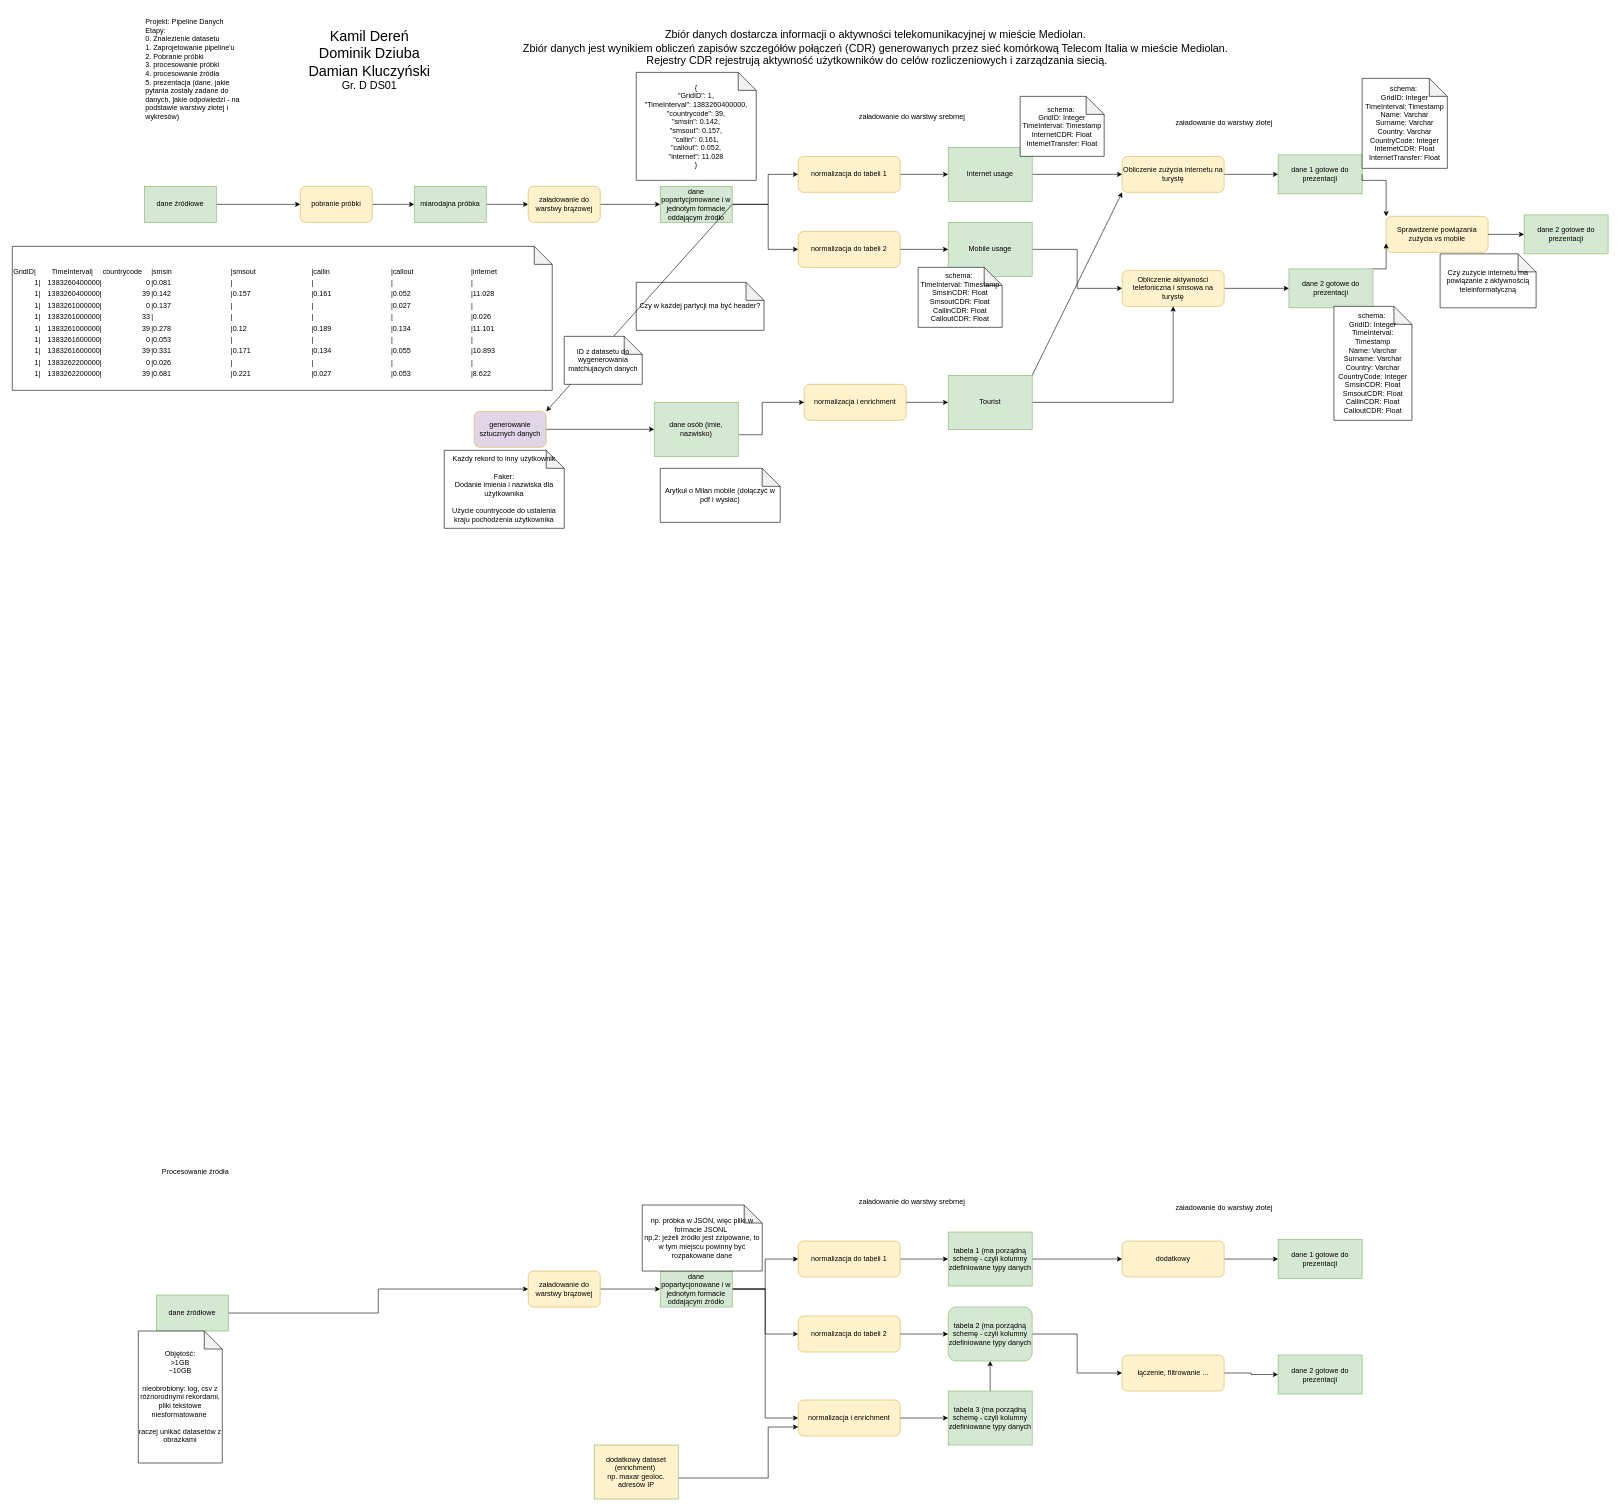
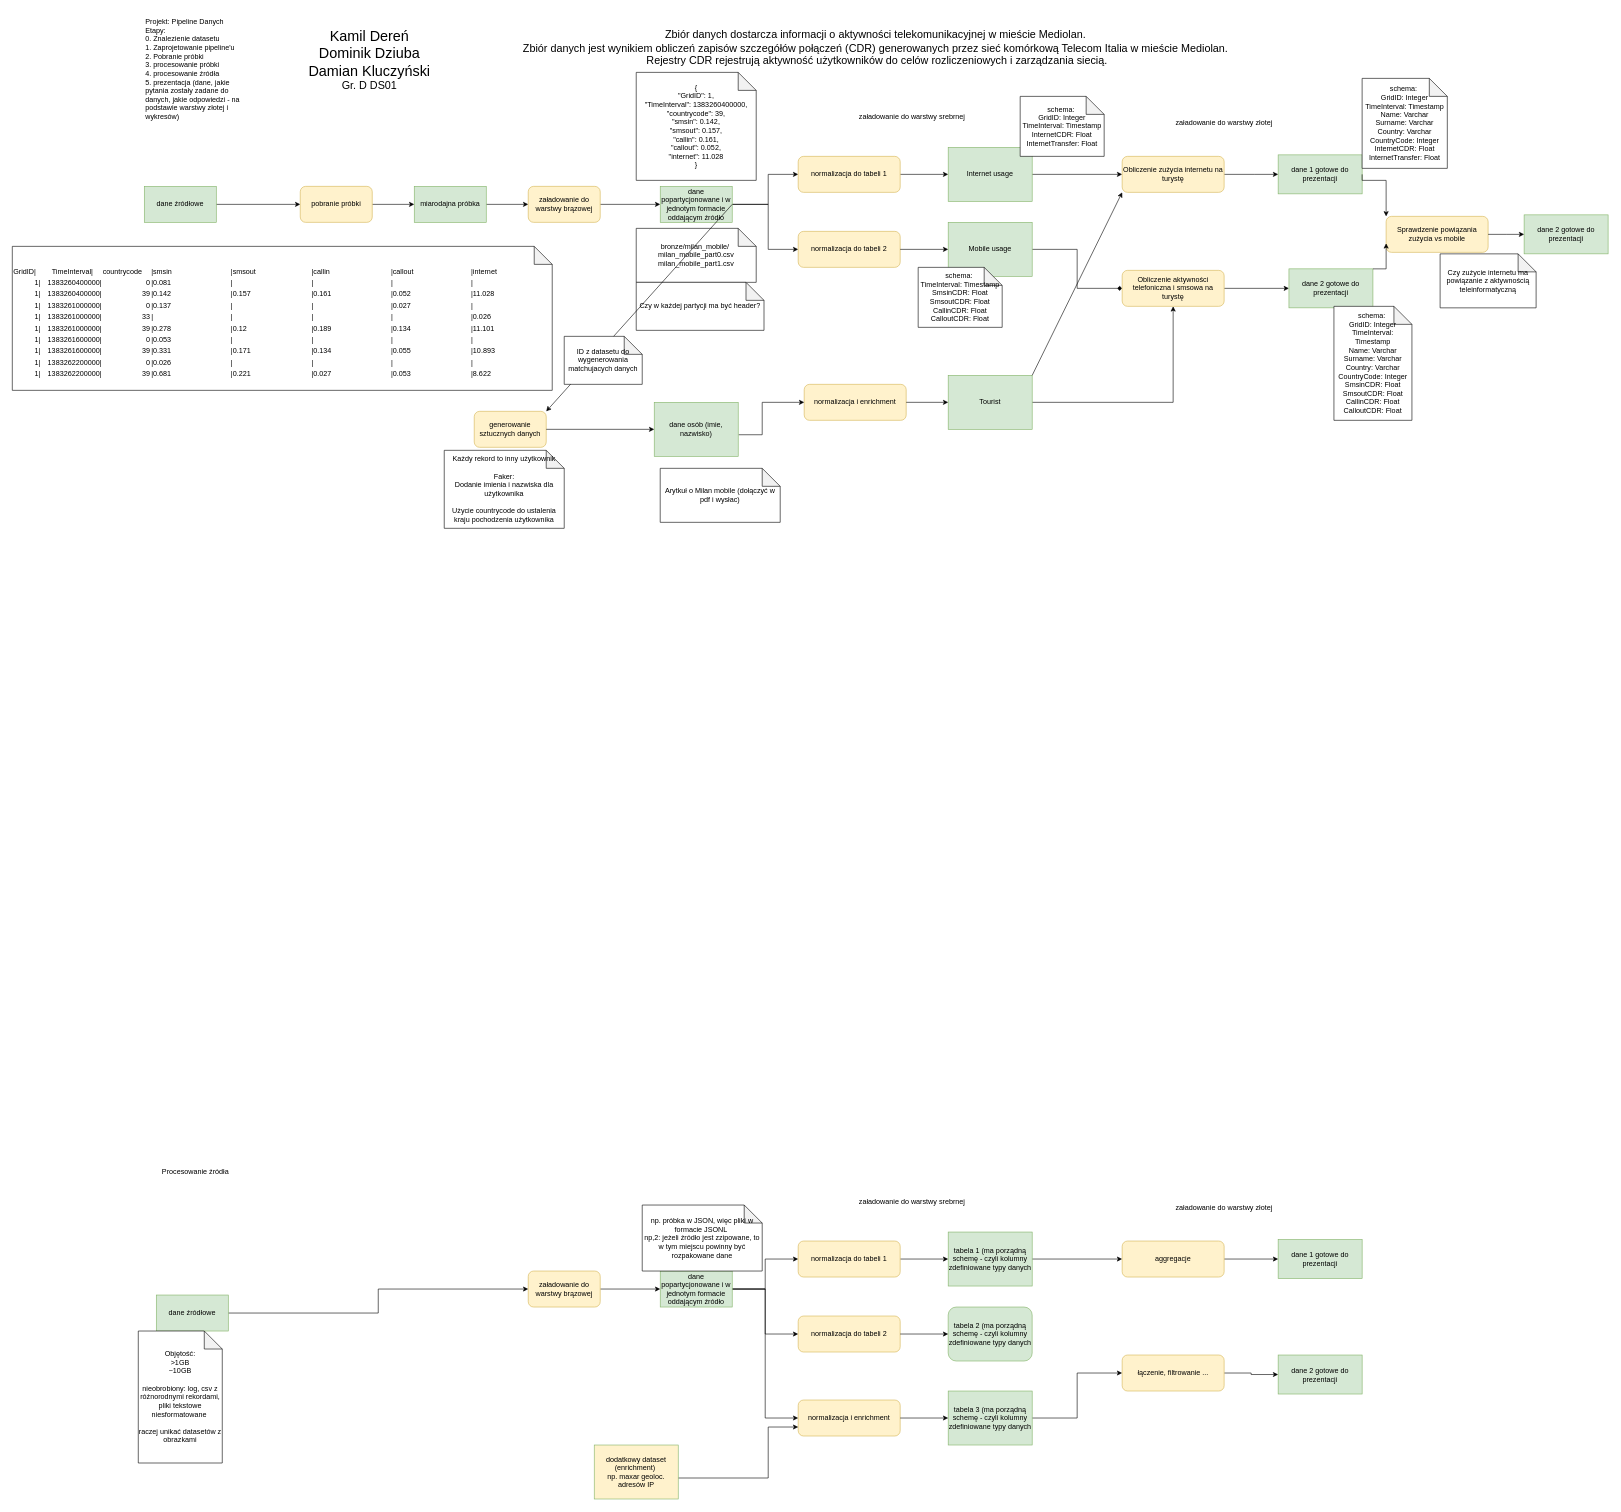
node "bronze/milan_mobile/ milan_mobile_part0.csv milan_mobile_part1.csv": added
edge "Mobile usage" -> "Obliczenie aktywności telefoniczna i smsowa na turystę": arrowhead classic -> diamond
node "generowanie sztucznych danych": fillcolor #e1d5e7 -> #fff2cc
node "dodatkowy": label "dodatkowy" -> "aggregacje"
edge "tabela 2 (ma porządną schemę - czyli kolumny zdefiniowane typy danych" -> "łączenie, filtrowanie ...": removed
edge "tabela 3 (ma porządną schemę - czyli kolumny zdefiniowane typy danych" -> "tabela 2 (ma porządną schemę - czyli kolumny zdefiniowane typy danych": now "tabela 3 (ma porządną schemę - czyli kolumny zdefiniowane typy danych" -> "łączenie, filtrowanie ..."
